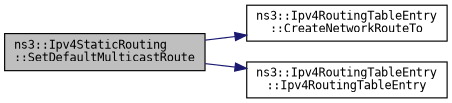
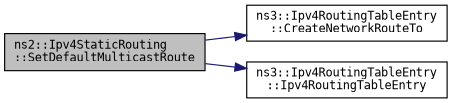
node "ns3::Ipv4StaticRouting ::SetDefaultMulticastRoute": label "ns3::Ipv4StaticRouting ::SetDefaultMulticastRoute" -> "ns2::Ipv4StaticRouting ::SetDefaultMulticastRoute"
